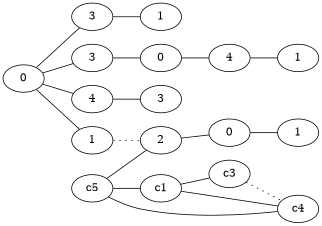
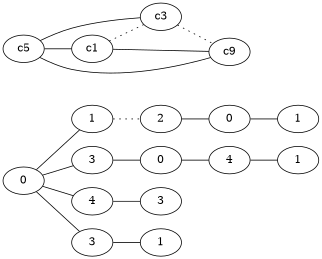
edge "2" -- "c5": now "c3" -- "c5"
edge "c3" -- "c1": style solid -> dotted
node "c4": label "c4" -> "c9"
